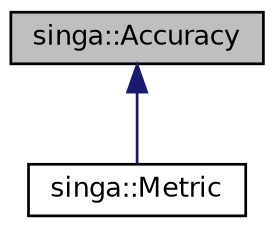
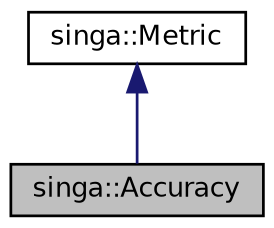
edge "singa::Metric" -> "singa::Accuracy": reversed
